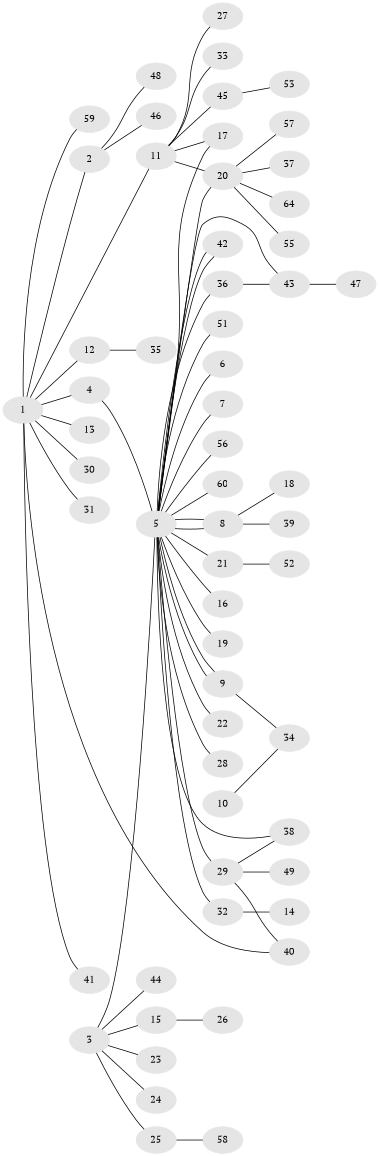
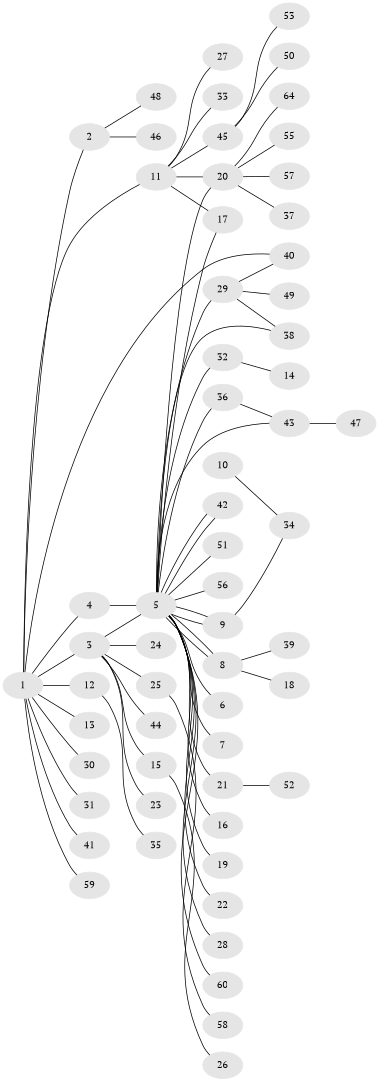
node "50": added
edge "3" -- "1": added
